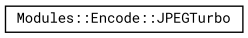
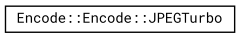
node "Modules::Encode::JPEGTurbo": label "Modules::Encode::JPEGTurbo" -> "Encode::Encode::JPEGTurbo"
